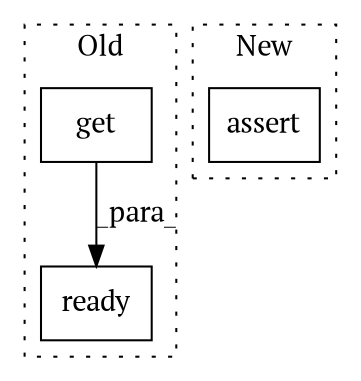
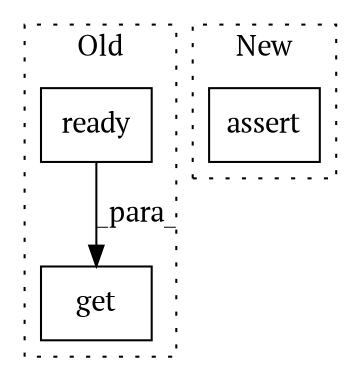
edge "get" -> "ready": reversed
